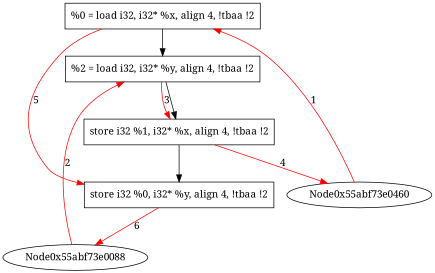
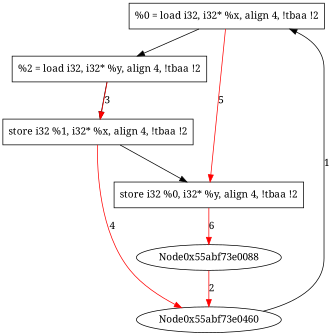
edge "Node0x55abf73e0460" -> "%0 = load i32, i32* %x, align 4, !tbaa !2": color red -> black
edge "Node0x55abf73e0088" -> "%2 = load i32, i32* %y, align 4, !tbaa !2": now "Node0x55abf73e0088" -> "Node0x55abf73e0460"
